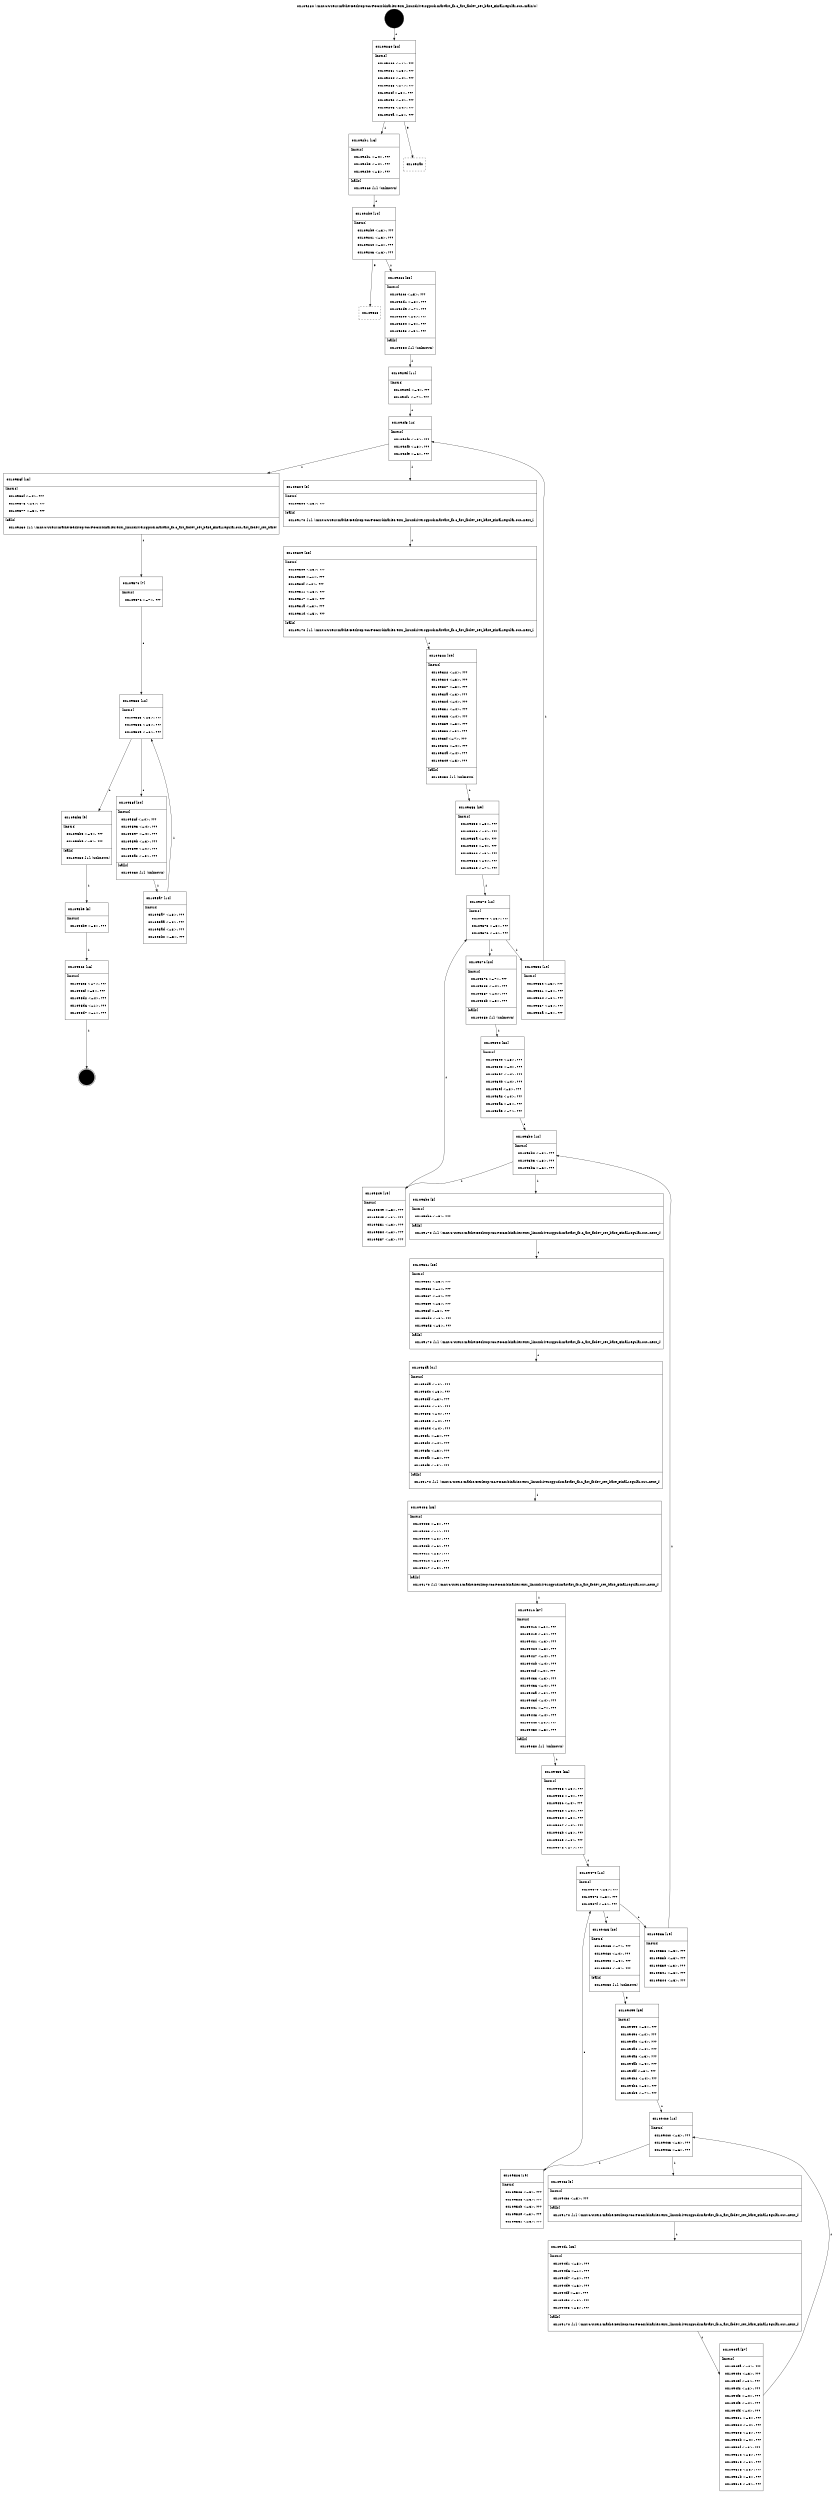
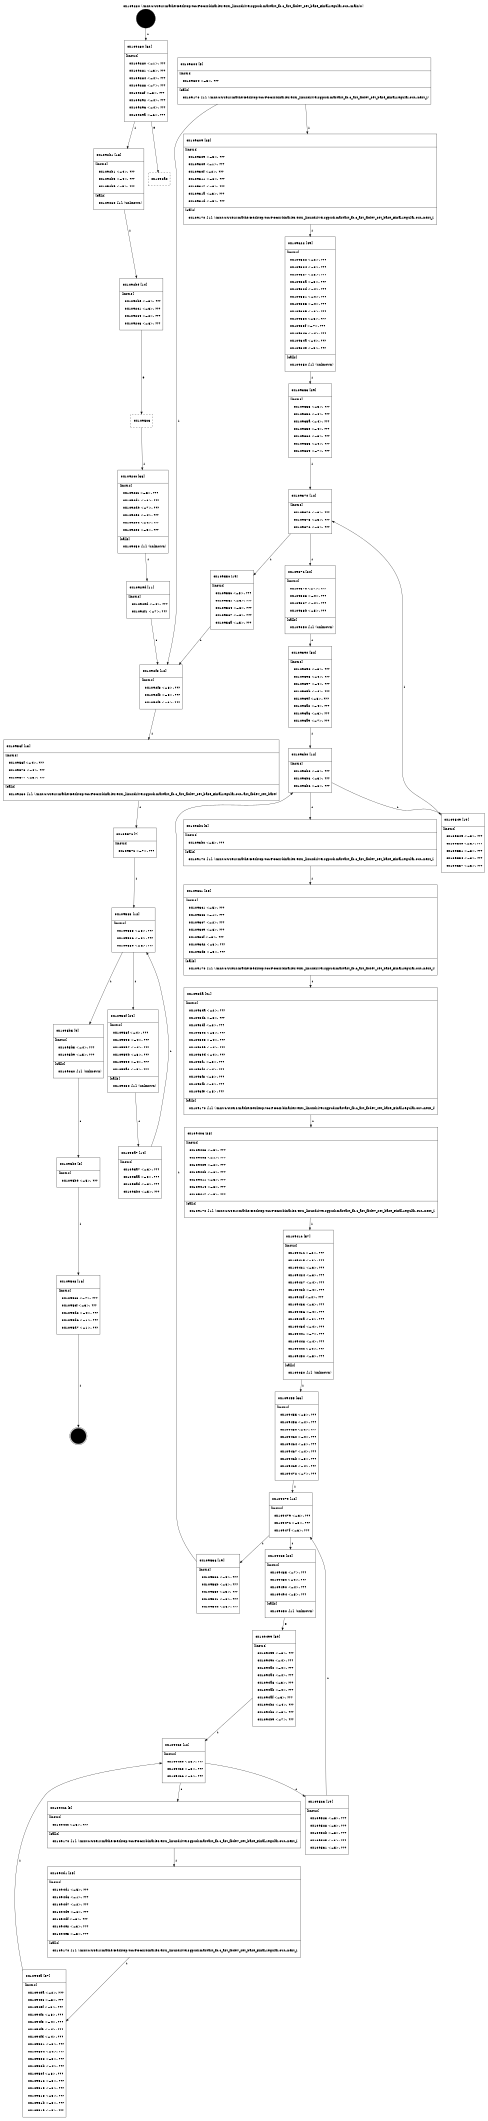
edge "0x1092be [14]" -> "0x1092cc [33]": now "0x1095c3" -> "0x1092cc [33]"
edge "0x1092f8 [12]" -> "0x109304 [5]": reversed
